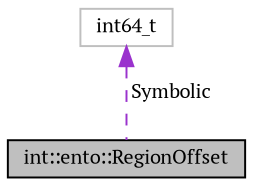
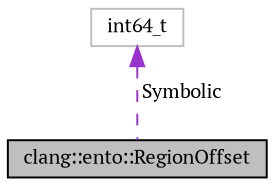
node "int::ento::RegionOffset": label "int::ento::RegionOffset" -> "clang::ento::RegionOffset"
